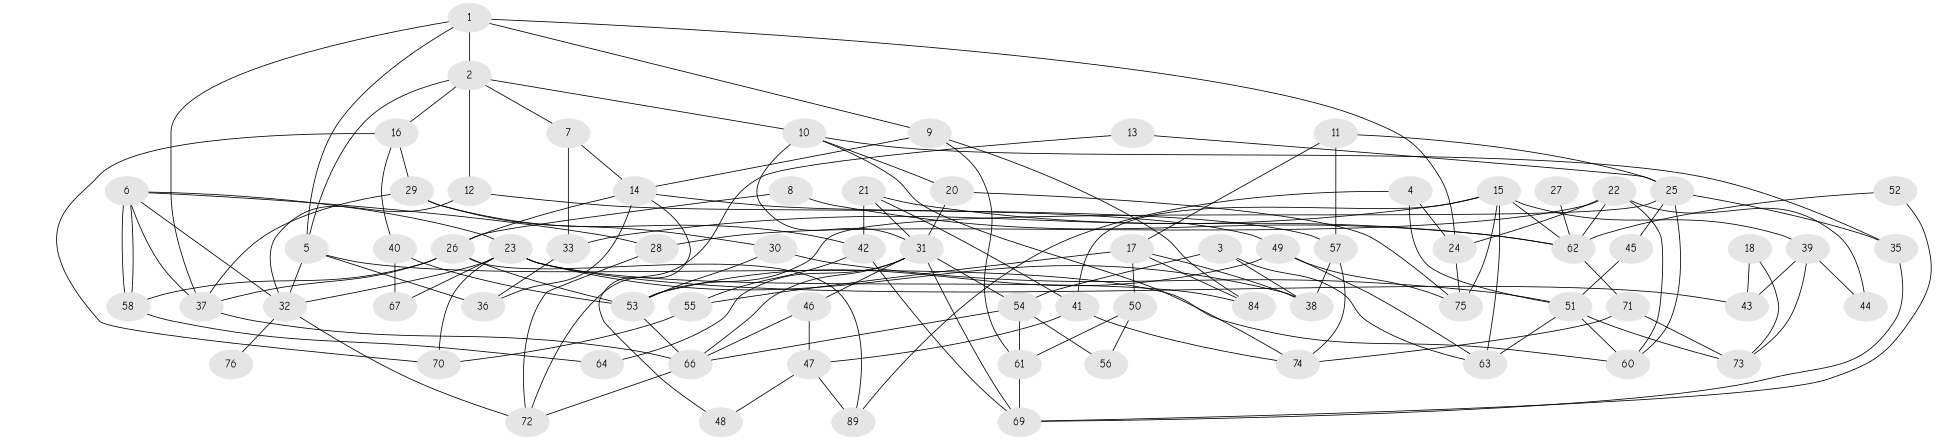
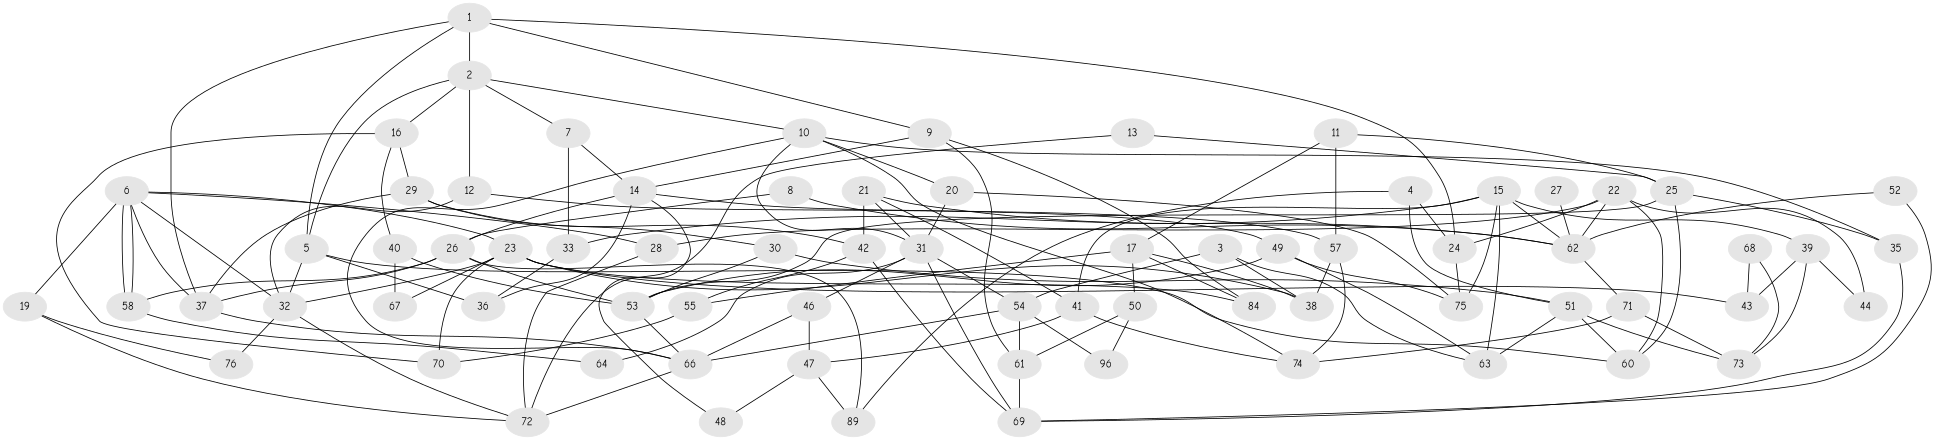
node "45": removed
node "18": label "18" -> "68"
edge "31" -- "66": now "10" -- "66"
node "19": added
node "56": label "56" -> "96"
